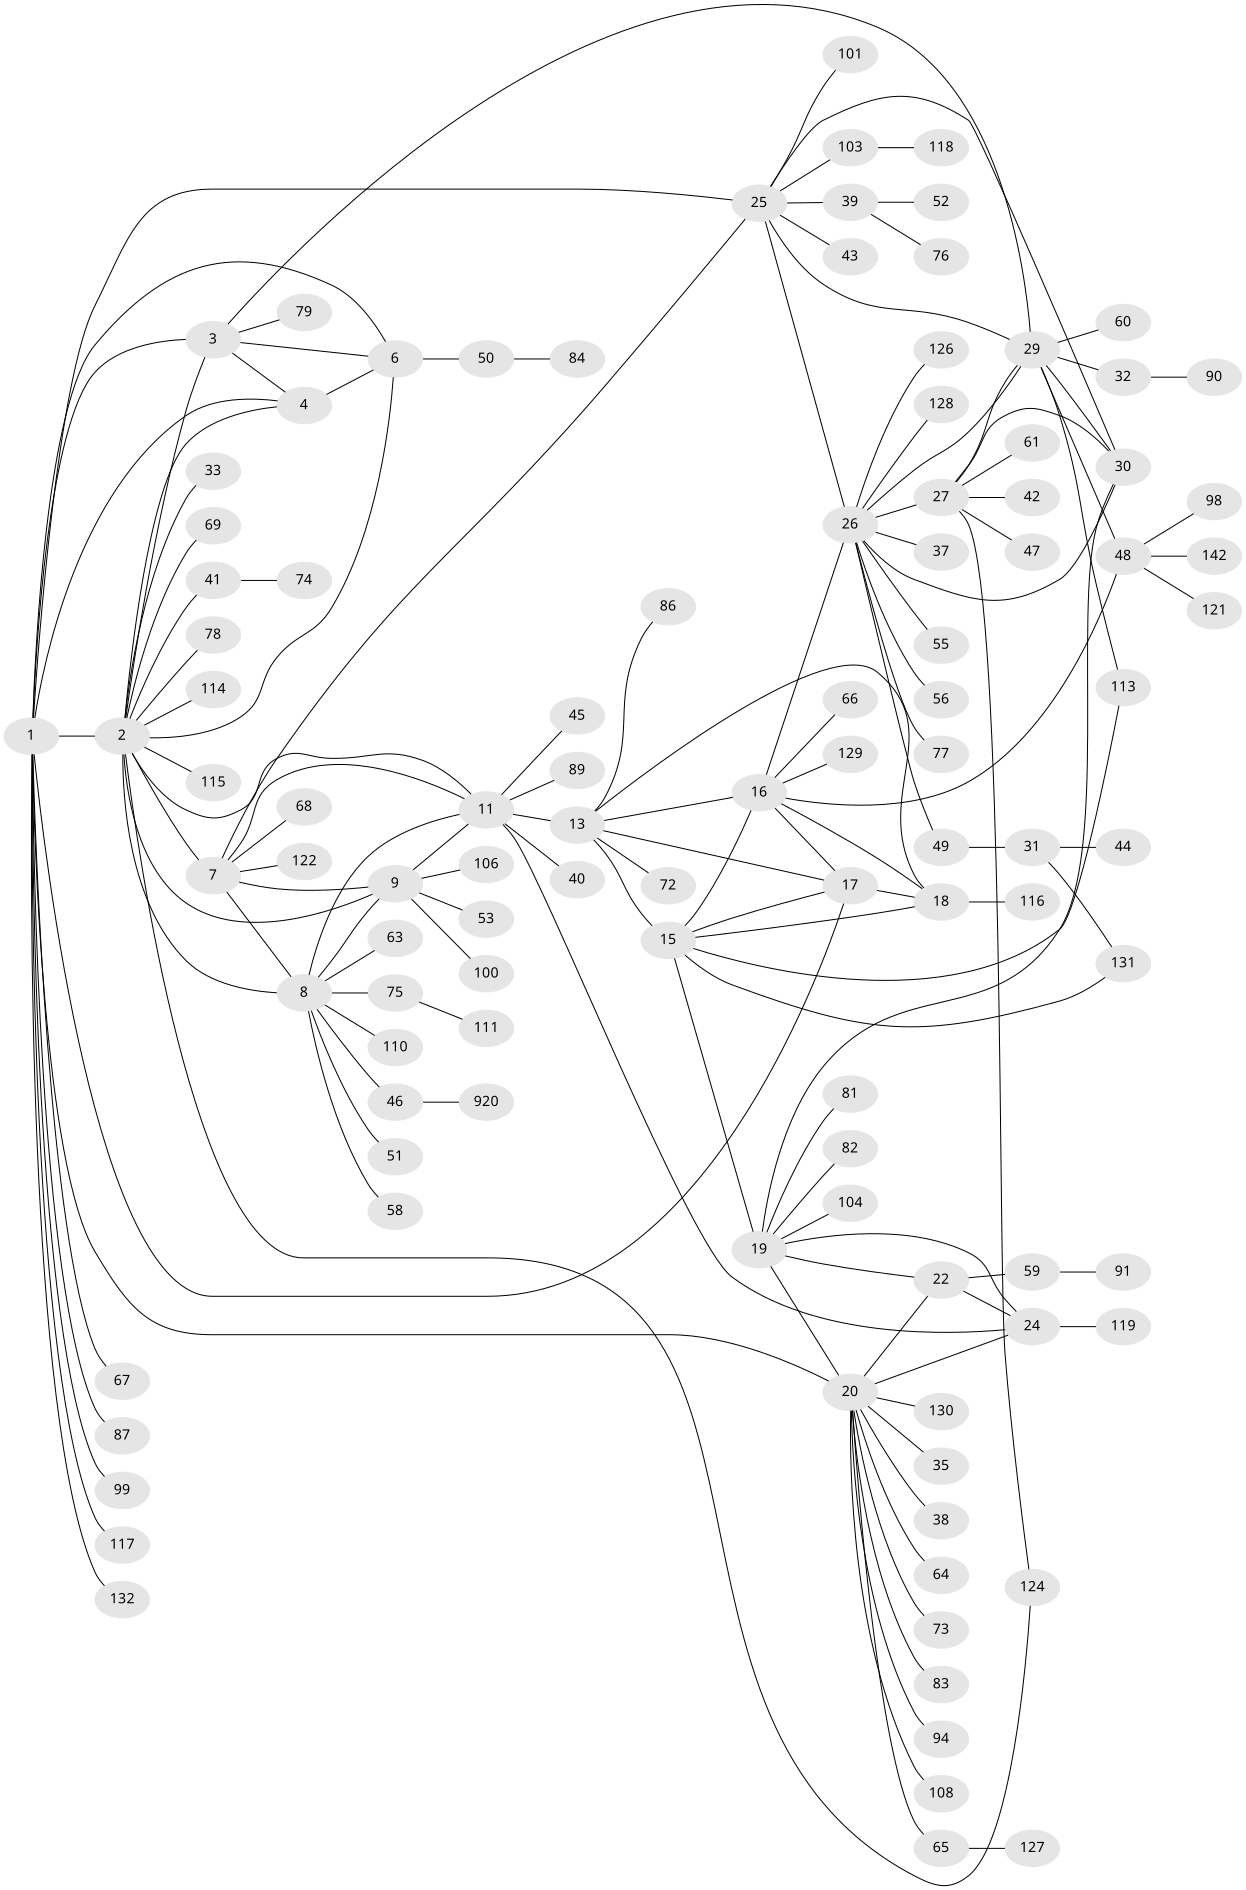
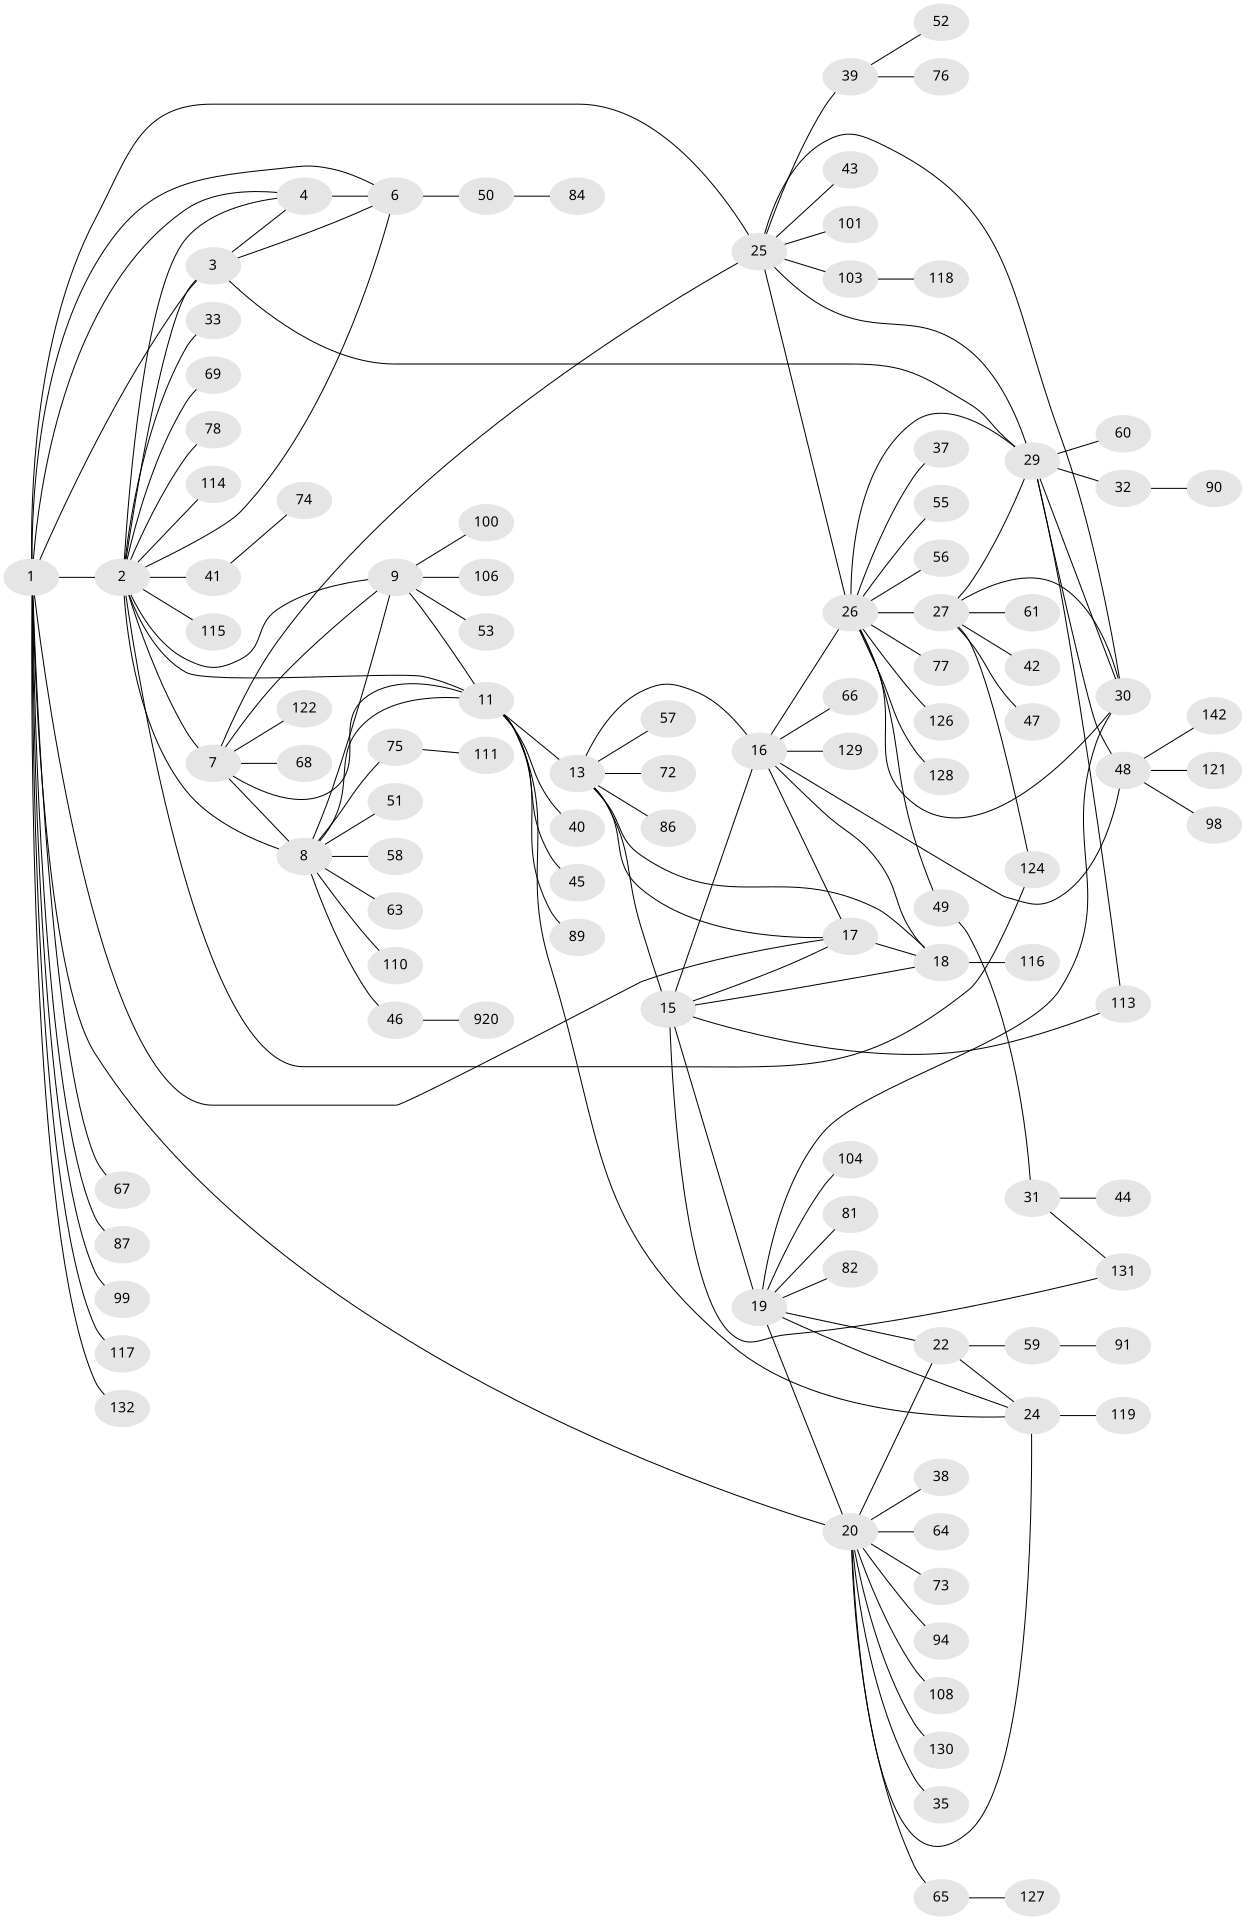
node "79": removed
node "57": added
node "83": removed
